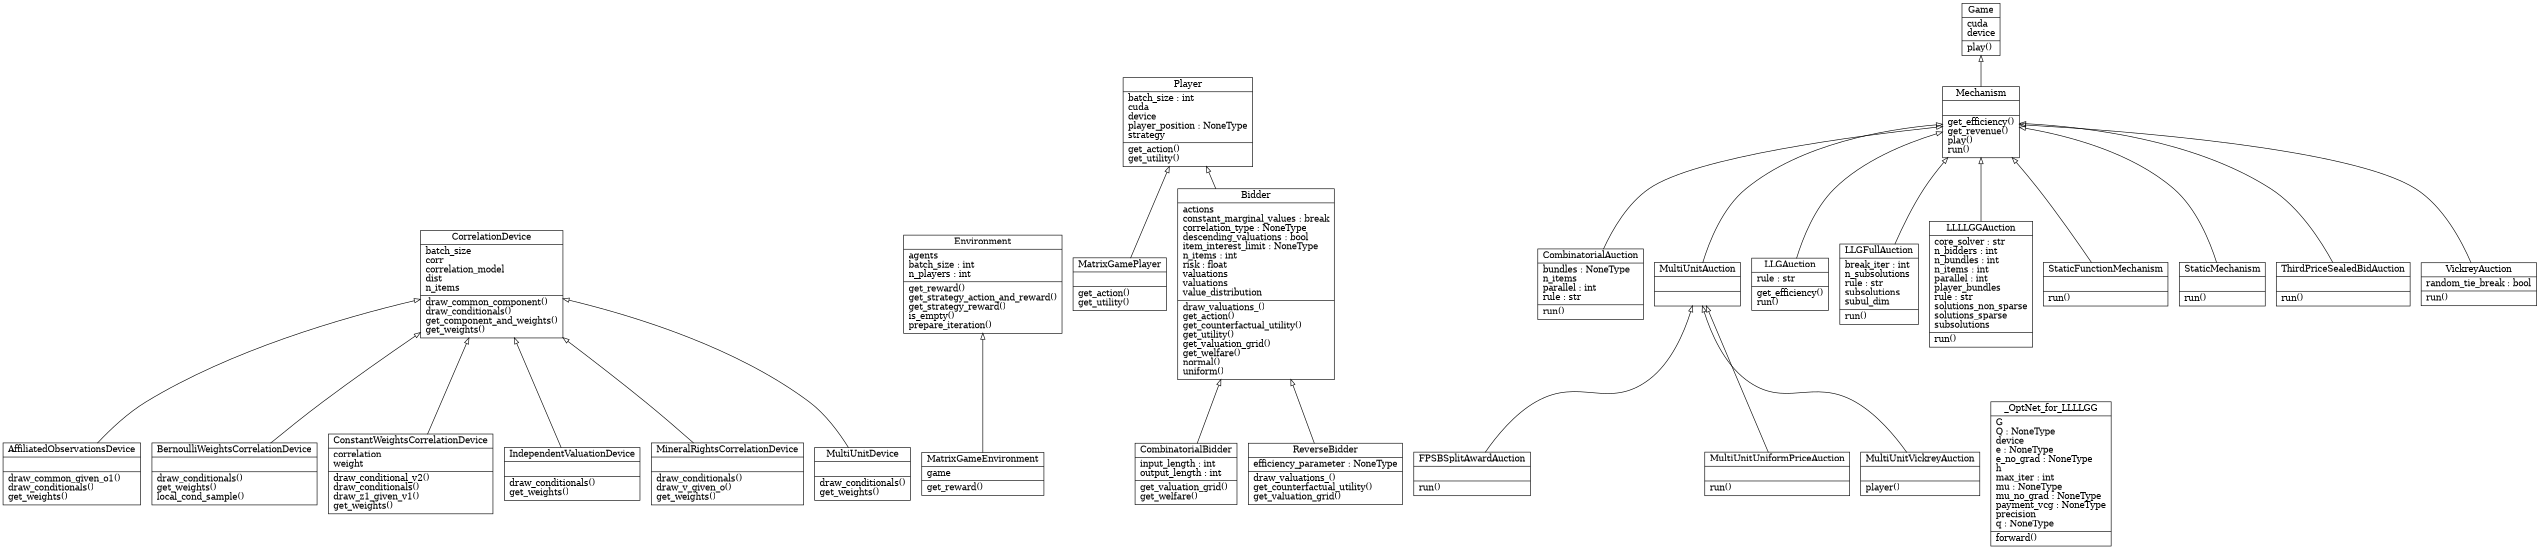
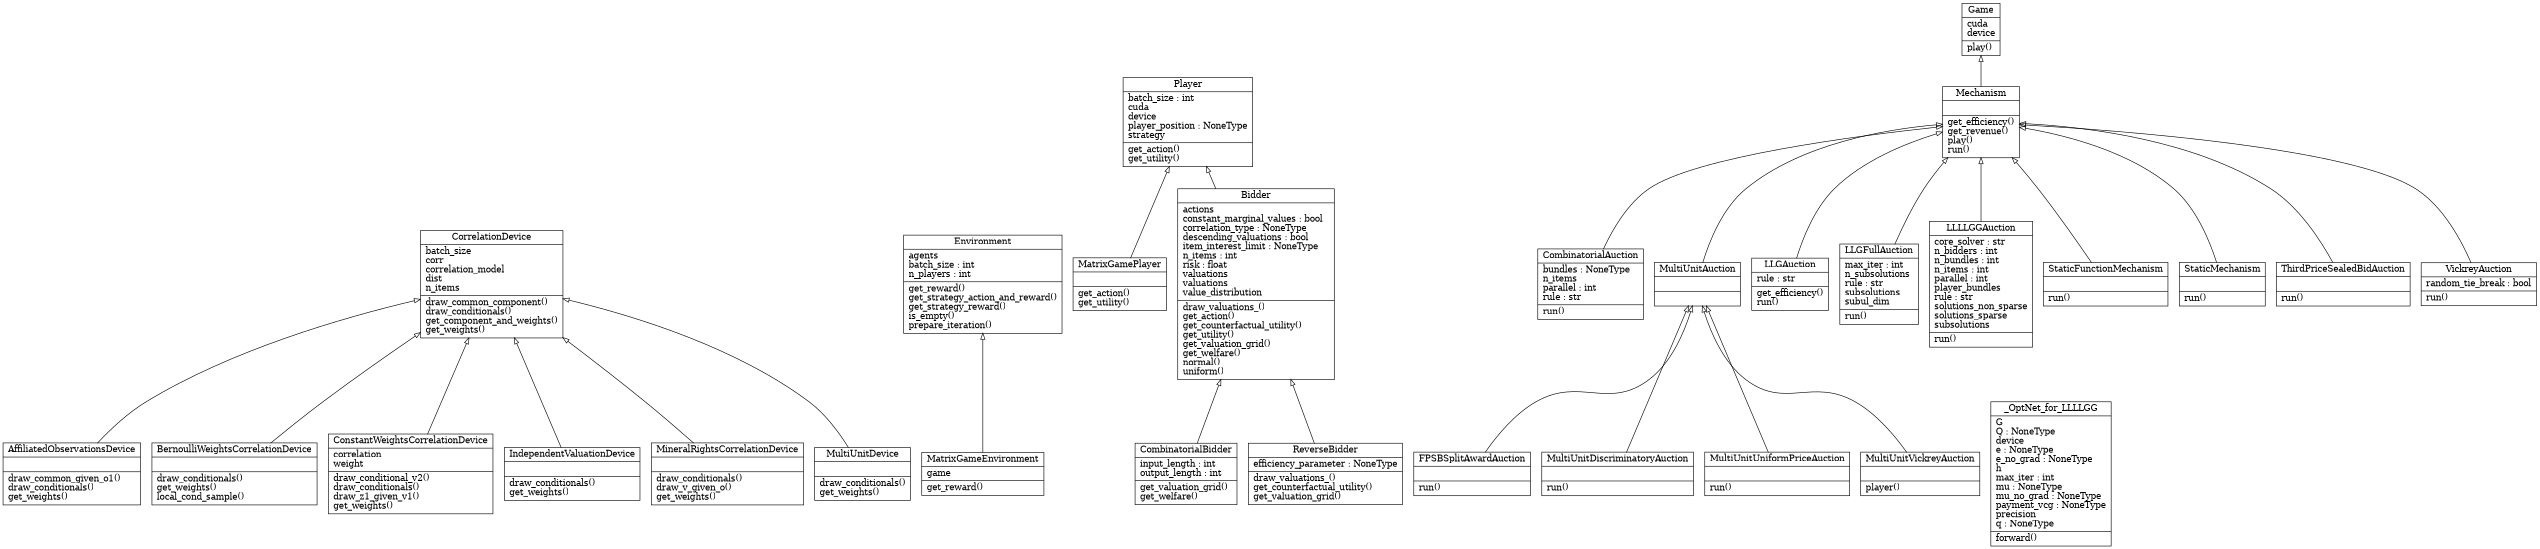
node "Bidder": text "constant_marginal_values : break" -> "constant_marginal_values : bool"
node "LLGFullAuction": text "break_iter : int" -> "max_iter : int"
node "MultiUnitDiscriminatoryAuction": added
